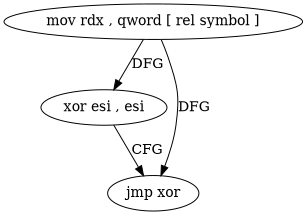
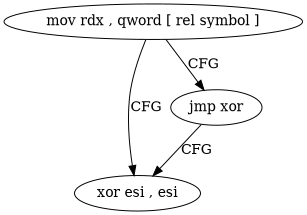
edge "mov rdx , qword [ rel symbol ]" -> "xor esi , esi": label "DFG" -> "CFG"
edge "mov rdx , qword [ rel symbol ]" -> "jmp xor": label "DFG" -> "CFG"
edge "xor esi , esi" -> "jmp xor": reversed
